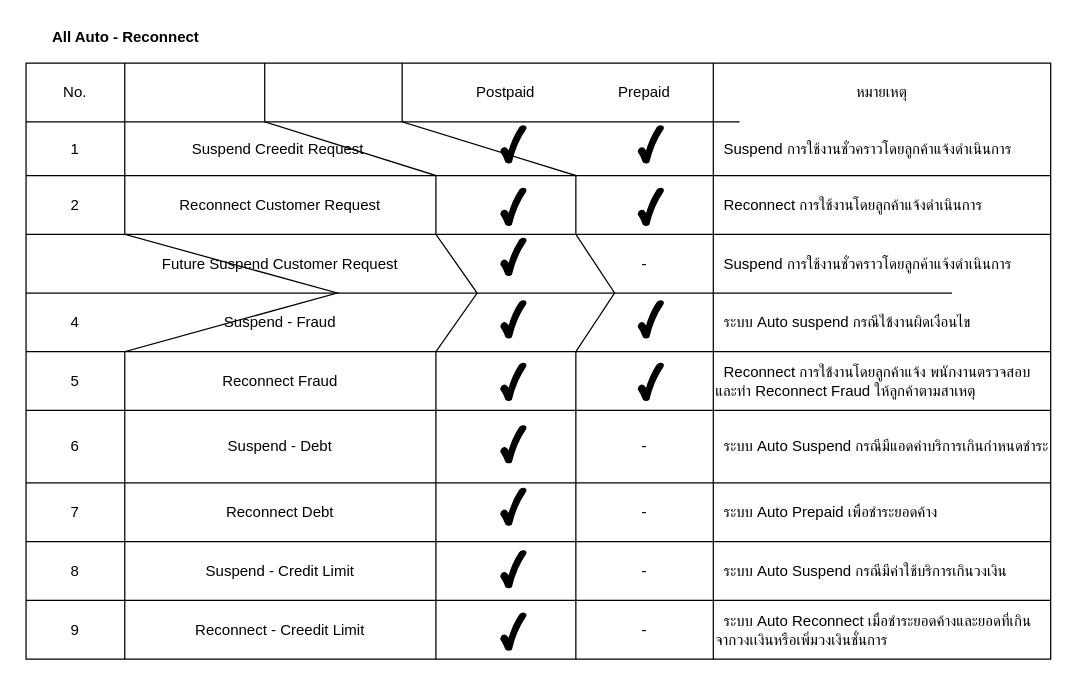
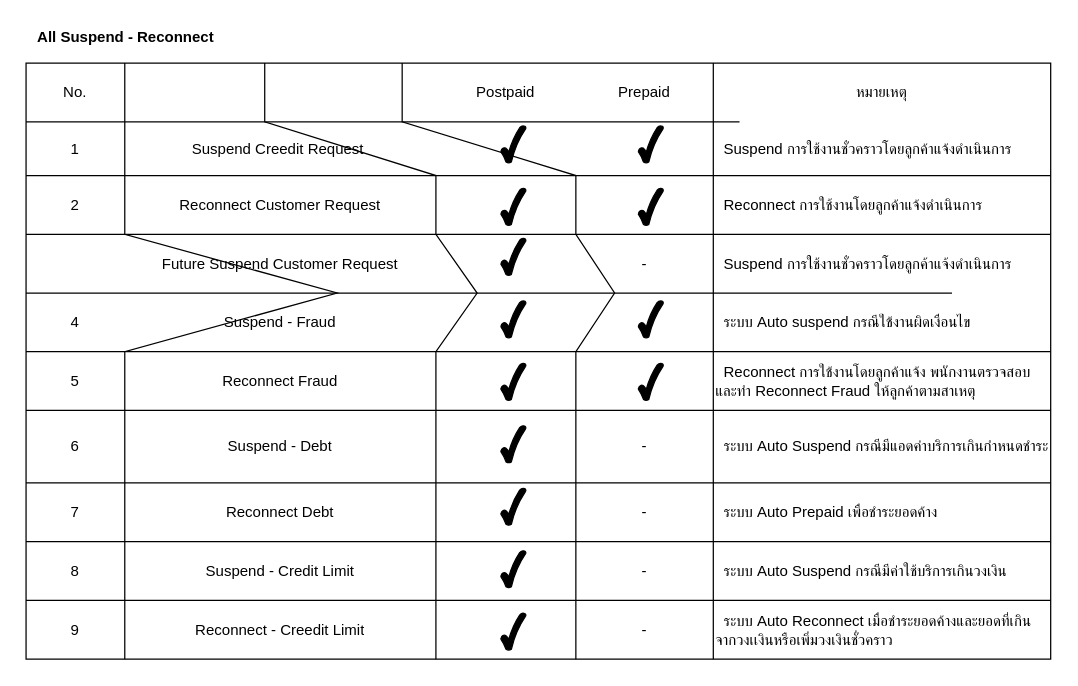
node "All Auto - Reconnect": label "All Auto - Reconnect" -> "All Suspend - Reconnect"
node "ระบบ Auto Reconnect เมื่อชำระยอดค้างและยอดที่เกินจากวงเเงินหรือเพิ่มวงเงินชั่นการ": label "ระบบ Auto Reconnect เมื่อชำระยอดค้างและยอดที่เกินจากวงเเงินหรือเพิ่มวงเงินชั่นการ" -> "ระบบ Auto Reconnect เมื่อชำระยอดค้างและยอดที่เกินจากวงเเงินหรือเพิ่มวงเงินชั่วคราว"
